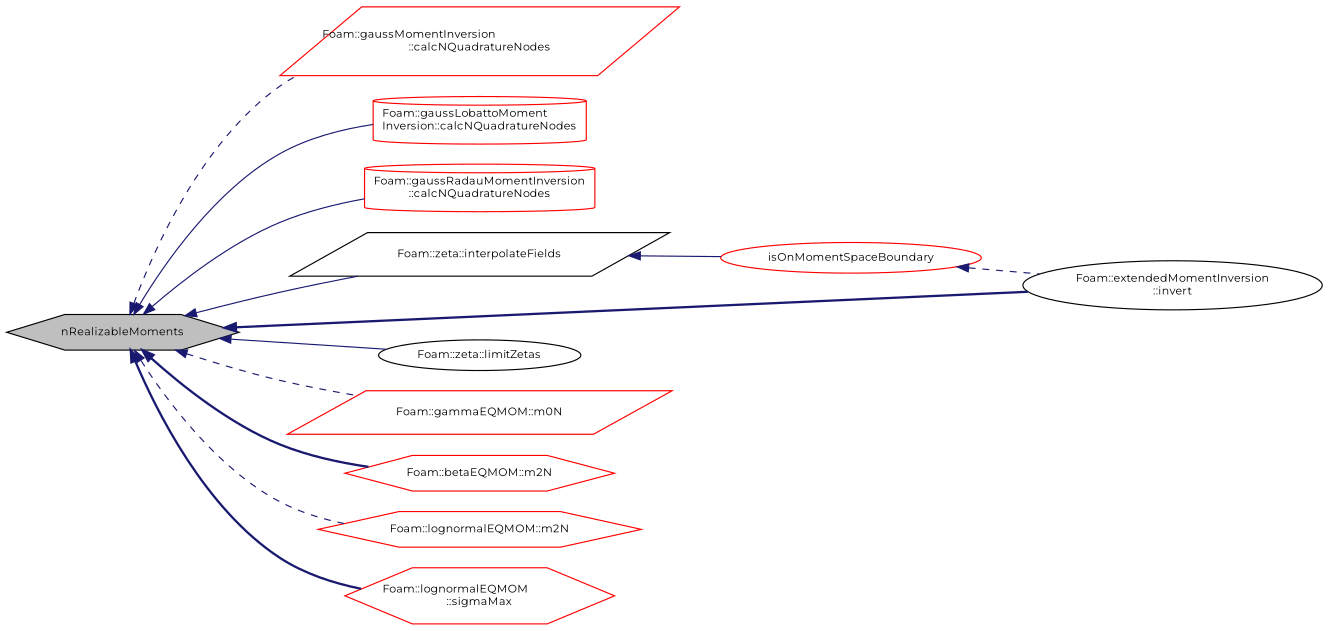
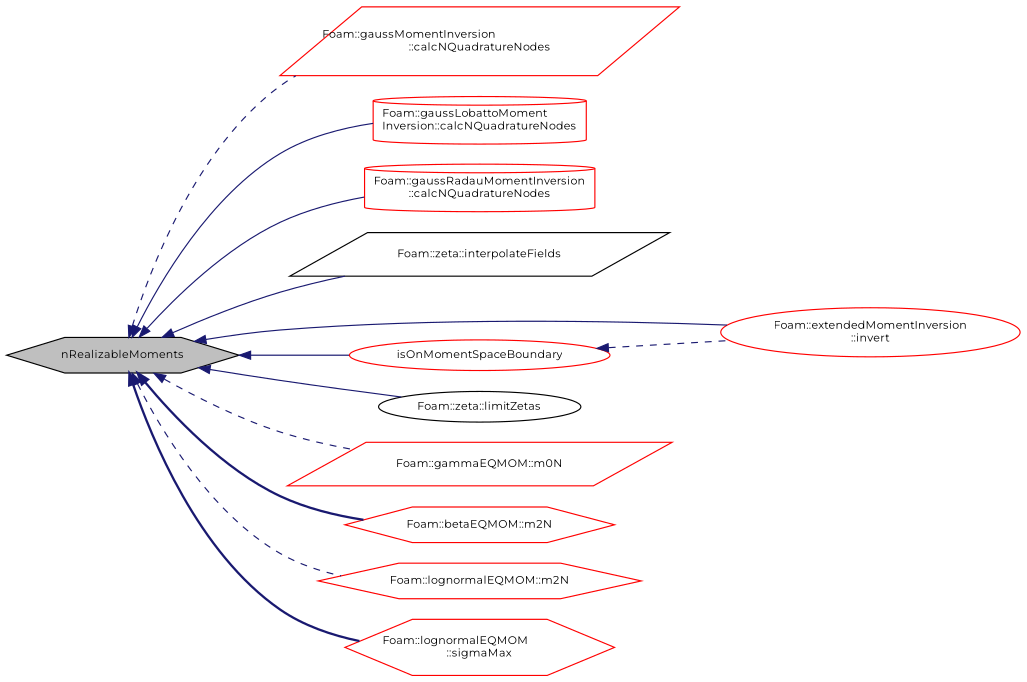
edge "isOnMomentSpaceBoundary" -> "Foam::zeta::interpolateFields": now "isOnMomentSpaceBoundary" -> "nRealizableMoments"
node "Foam::extendedMomentInversion ::invert": color black -> red
edge "Foam::extendedMomentInversion ::invert" -> "nRealizableMoments": style bold -> solid
